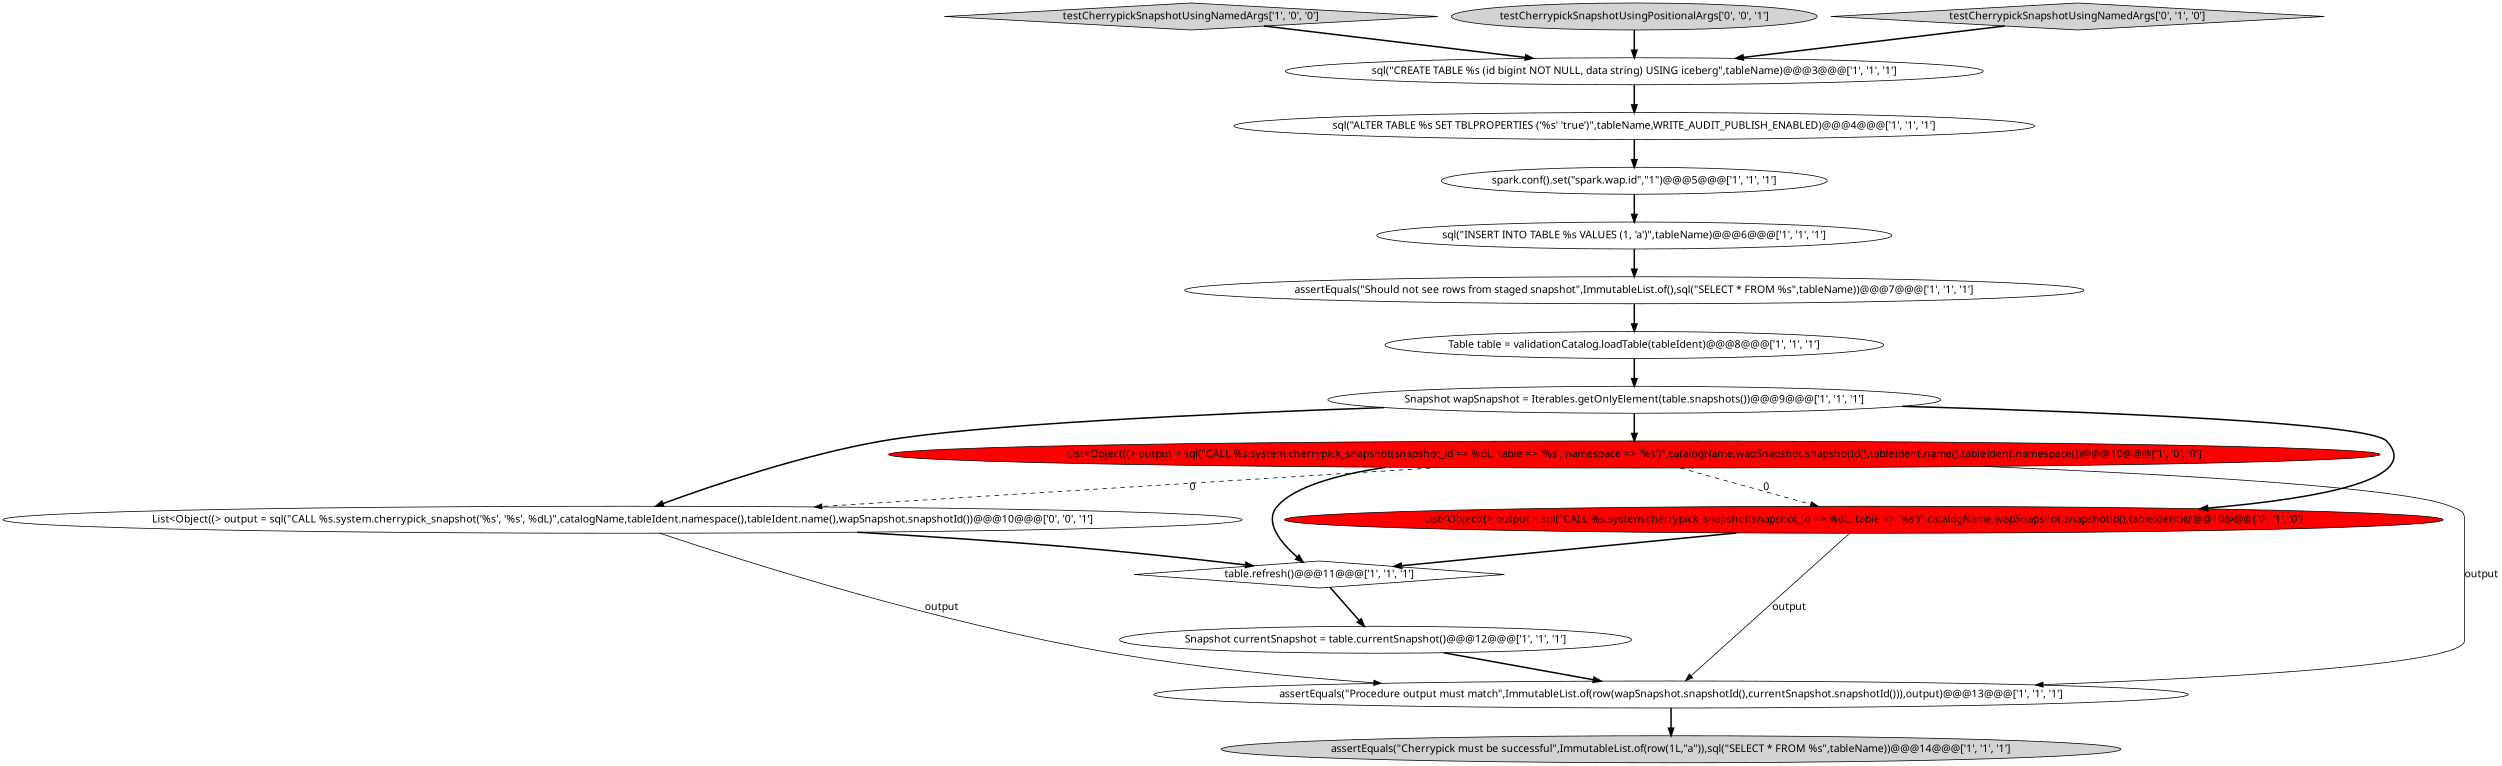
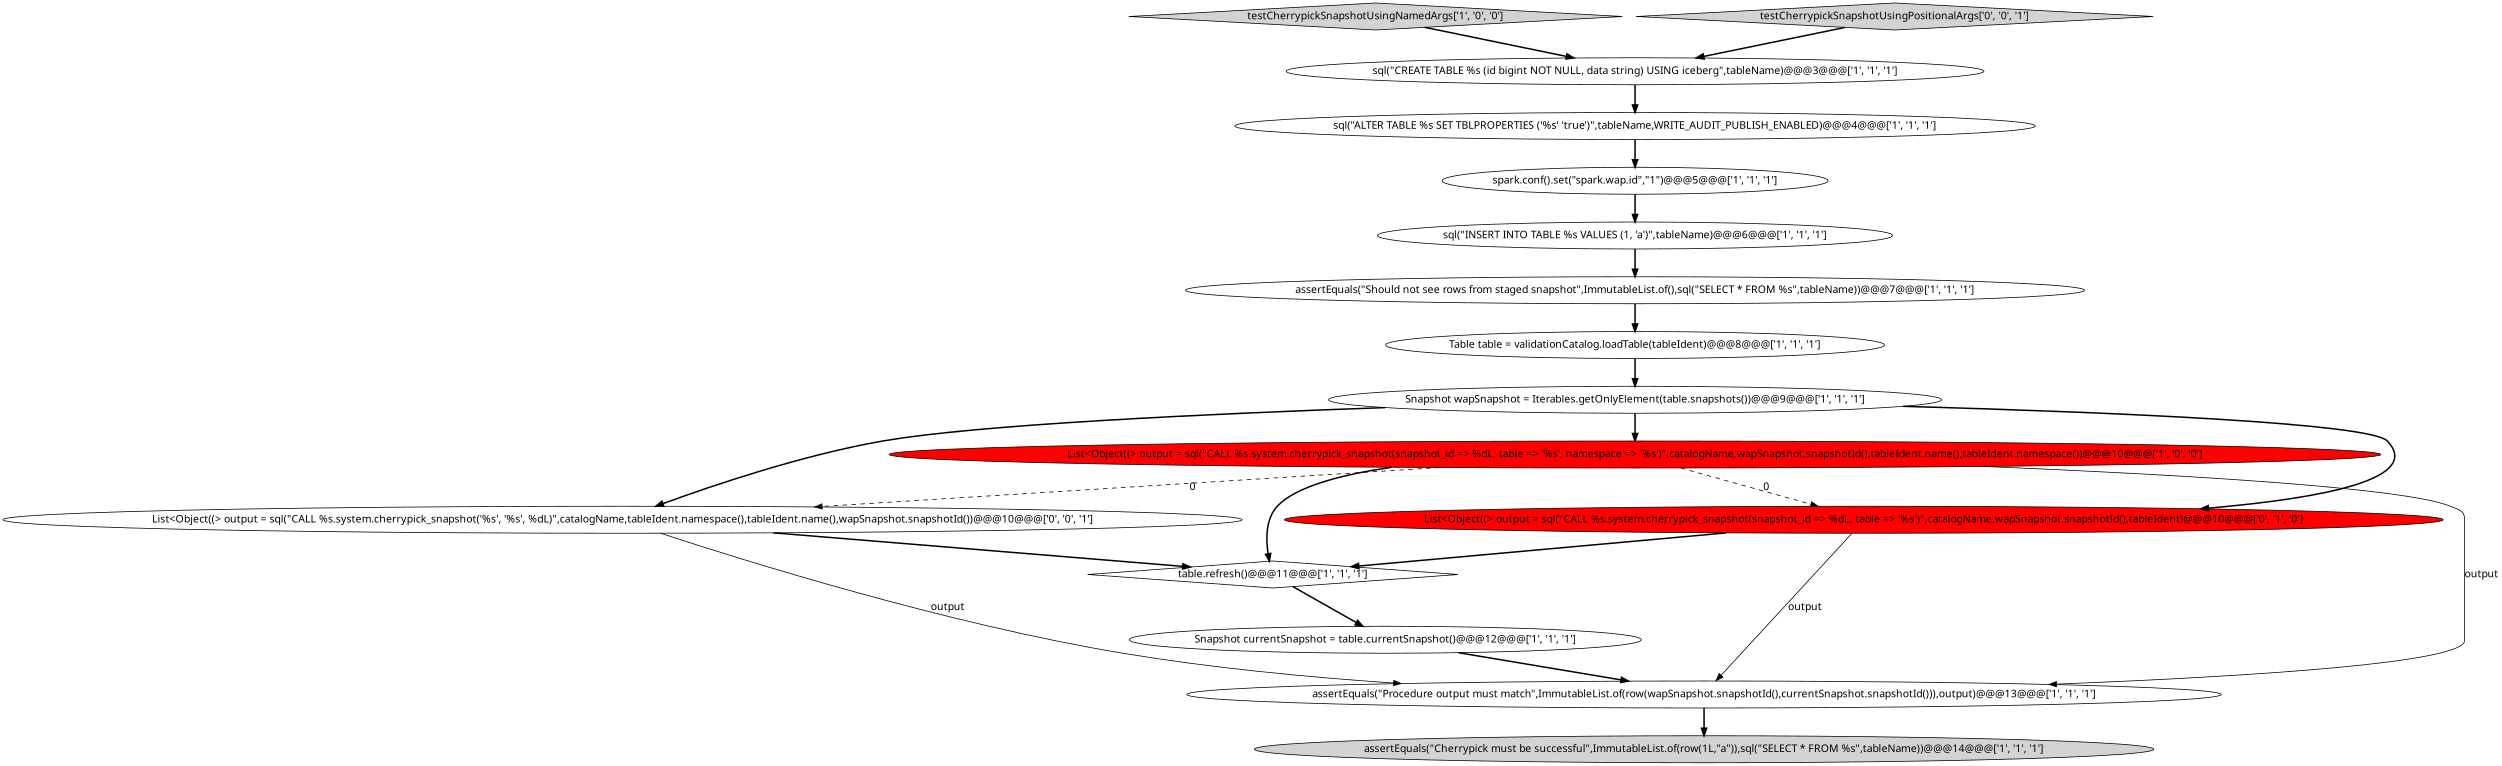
node "testCherrypickSnapshotUsingPositionalArgs['0', '0', '1']": shape ellipse -> diamond
node "testCherrypickSnapshotUsingNamedArgs['0', '1', '0']": removed
